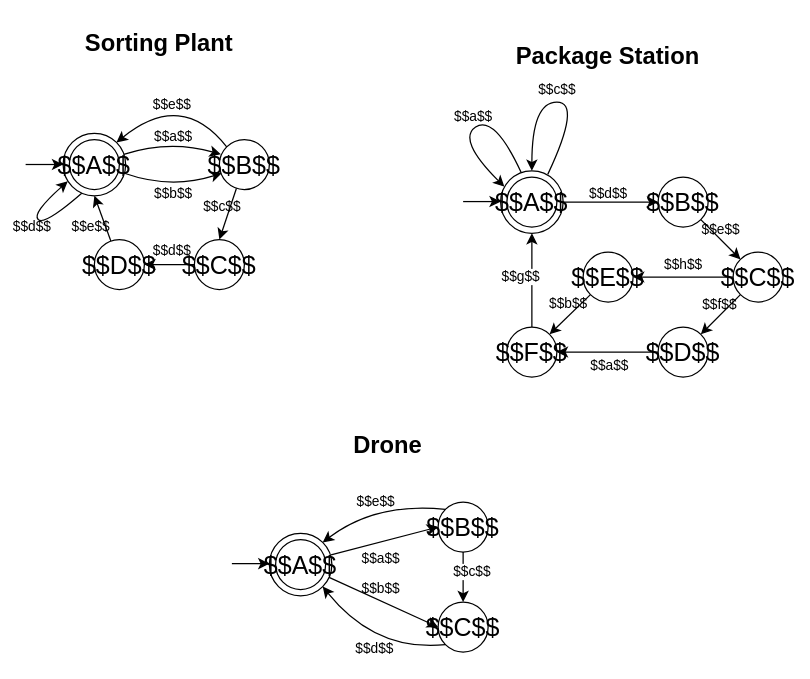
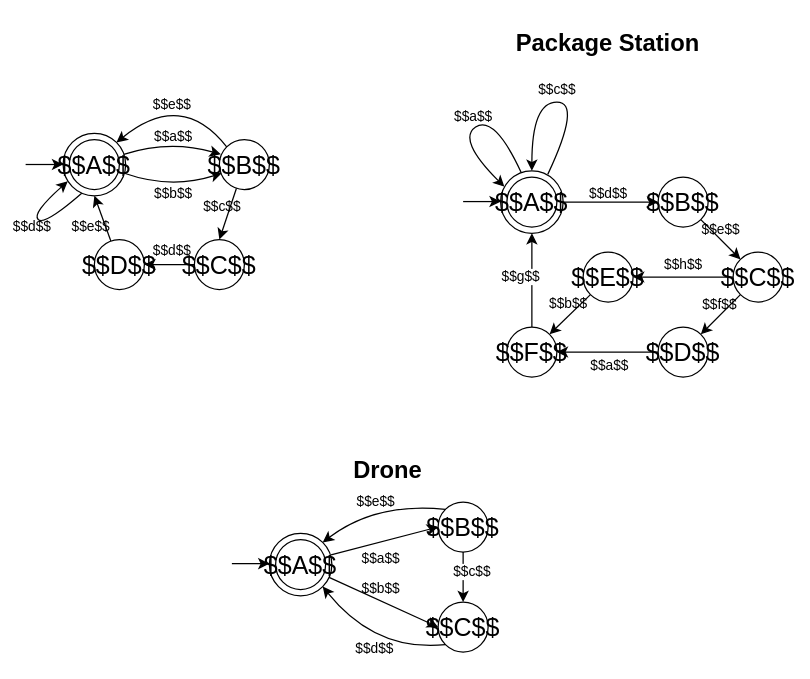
node "Sorting Plant": removed
node "Package Station": moved (608, 57) -> (608, 44)
node "Drone": moved (388, 446) -> (388, 471)
